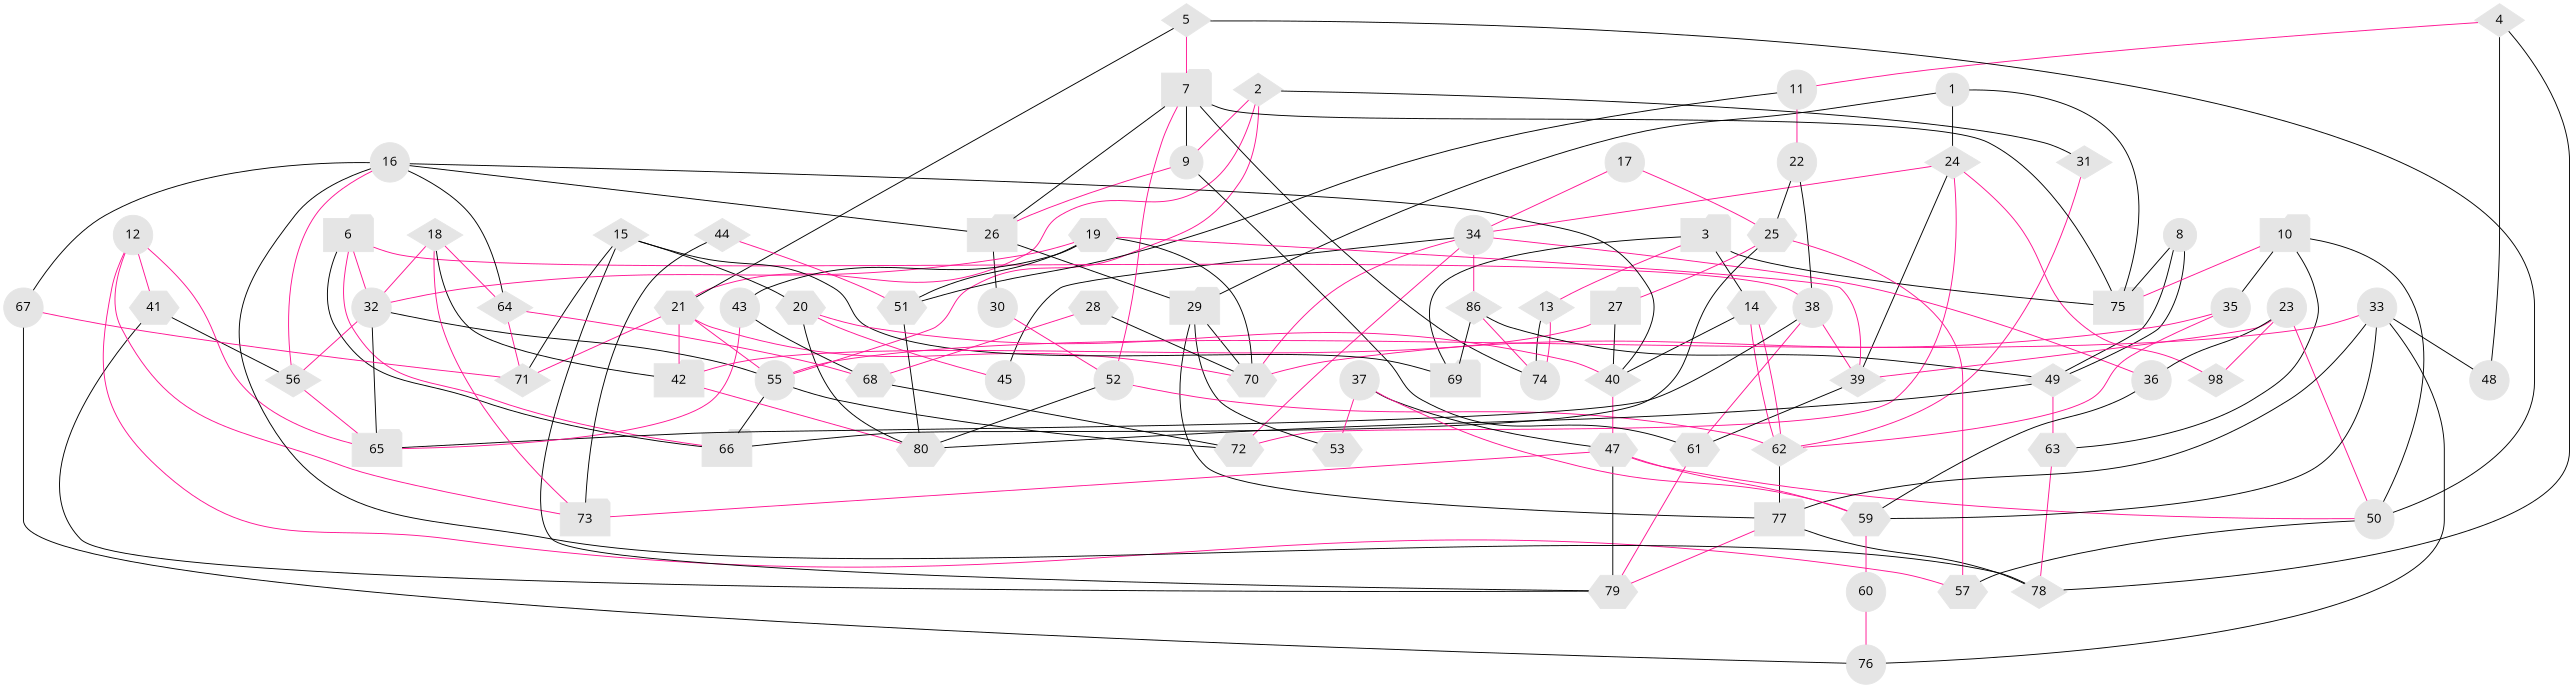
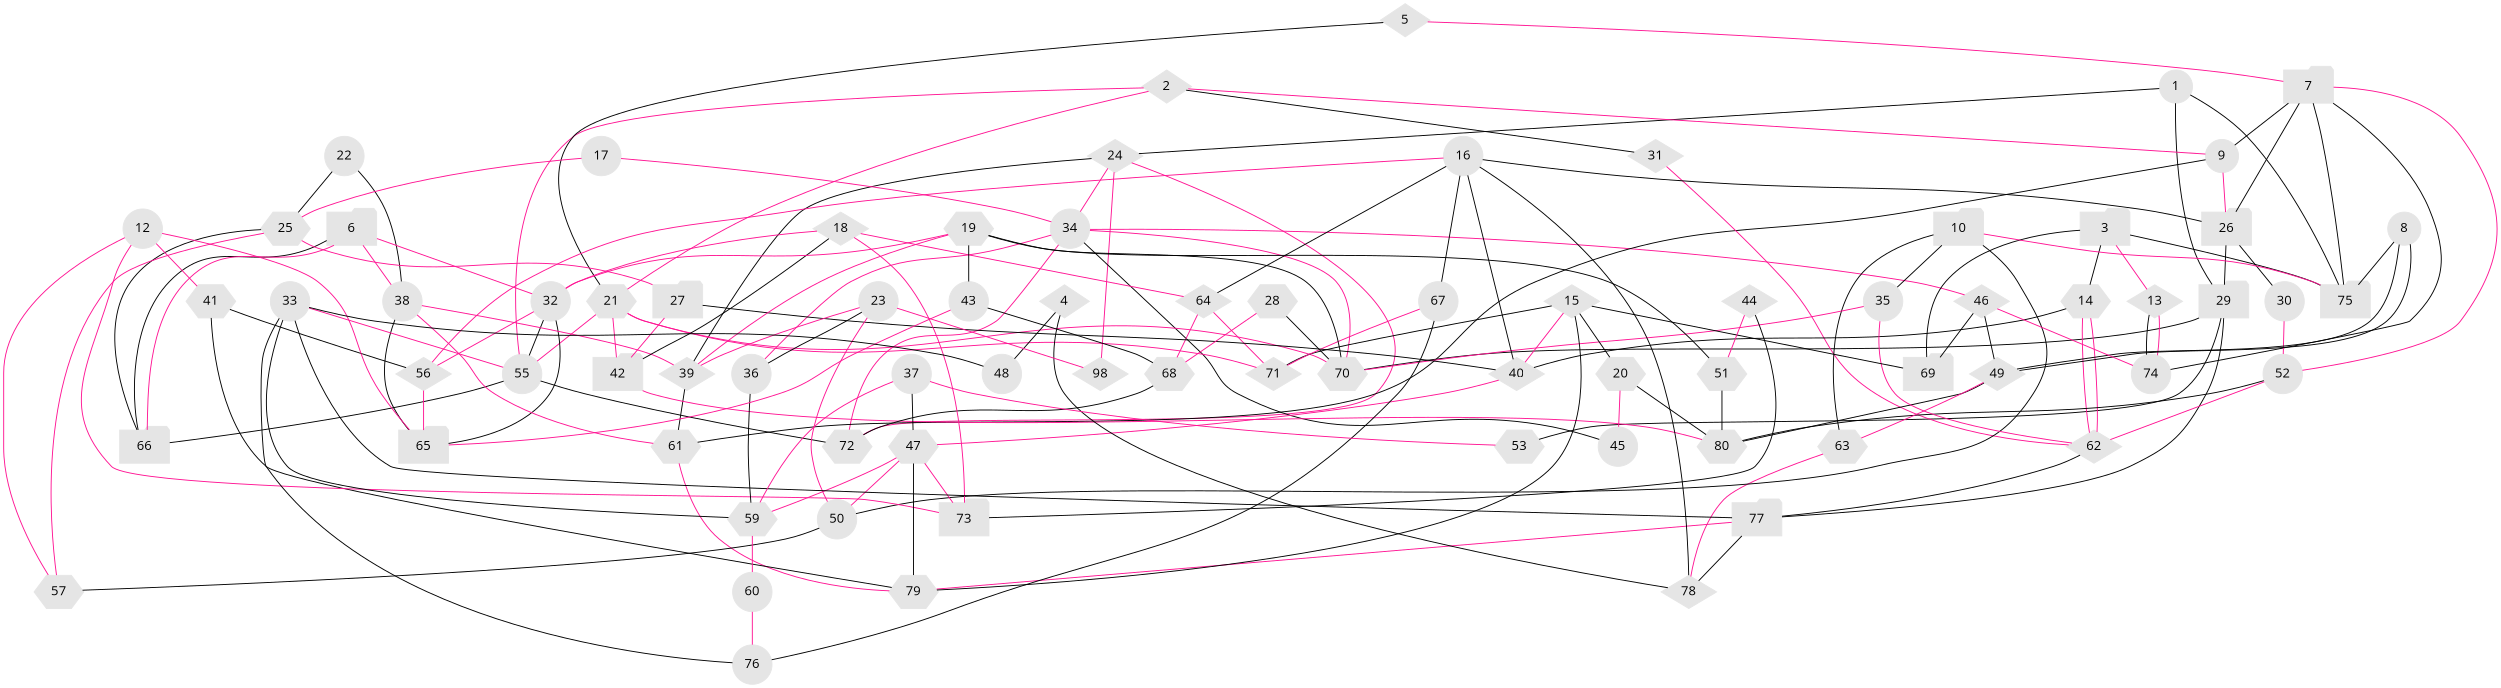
edge "5" -- "50": removed
node "11": removed
node "86": label "86" -> "46"
edge "20" -- "40": now "15" -- "40"
